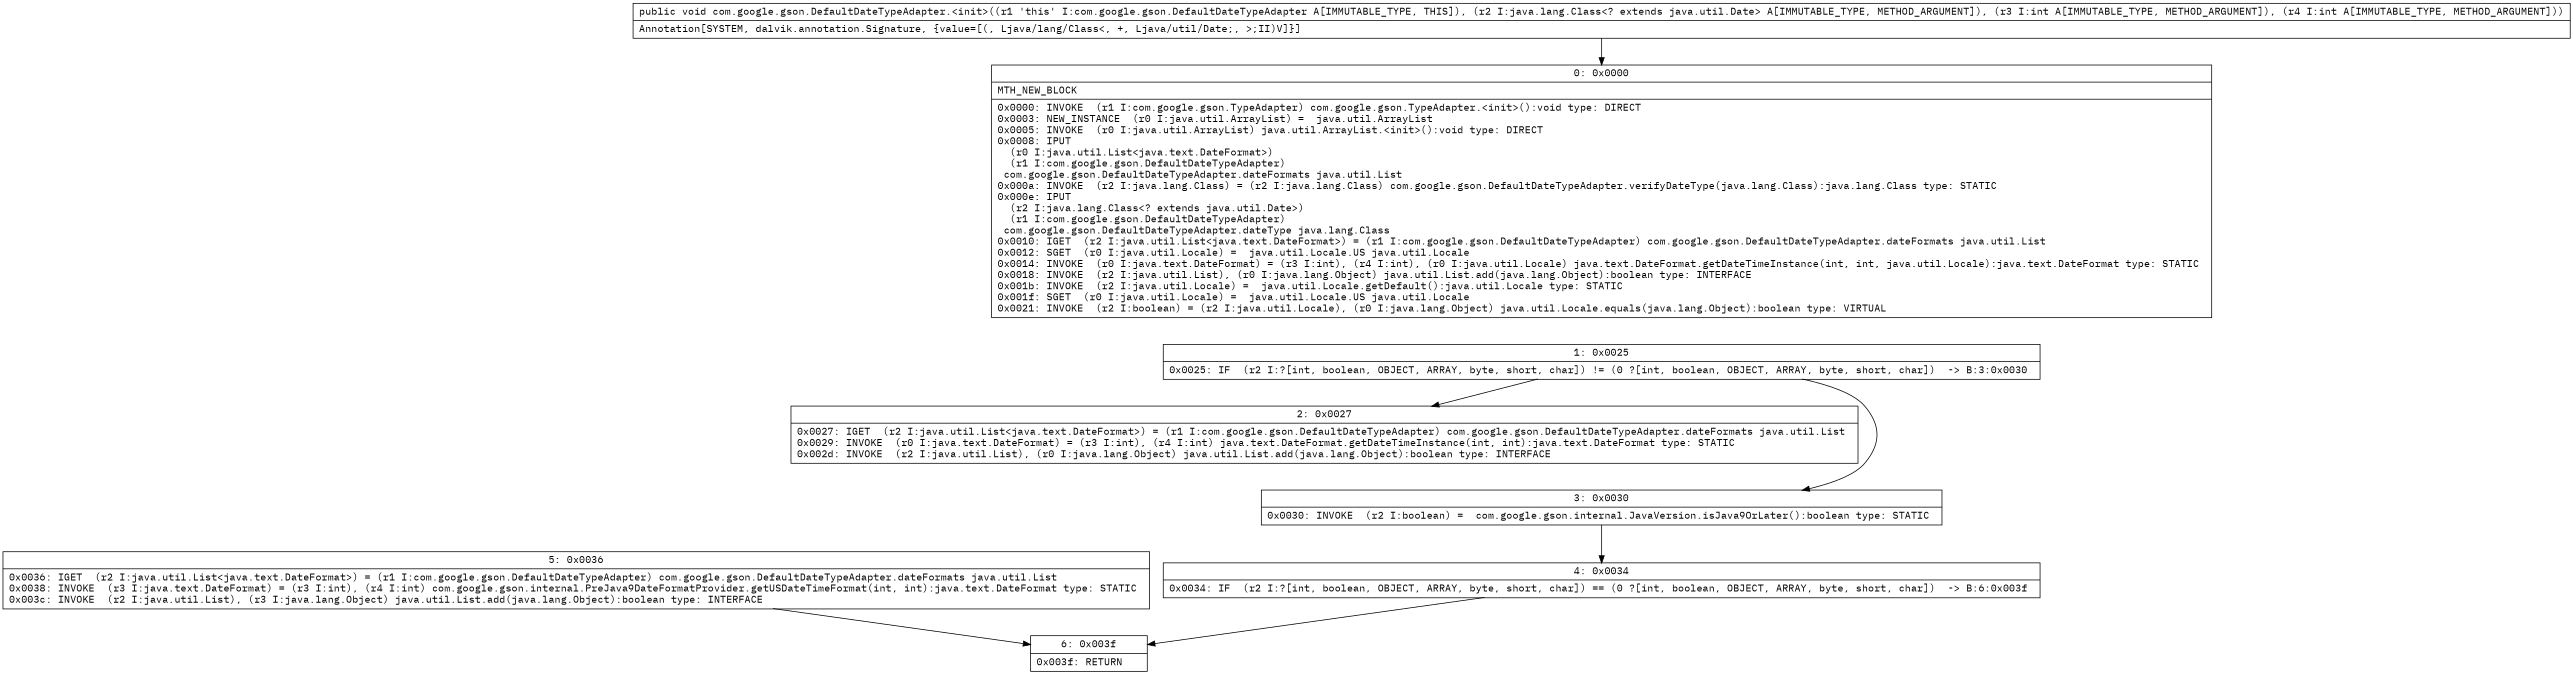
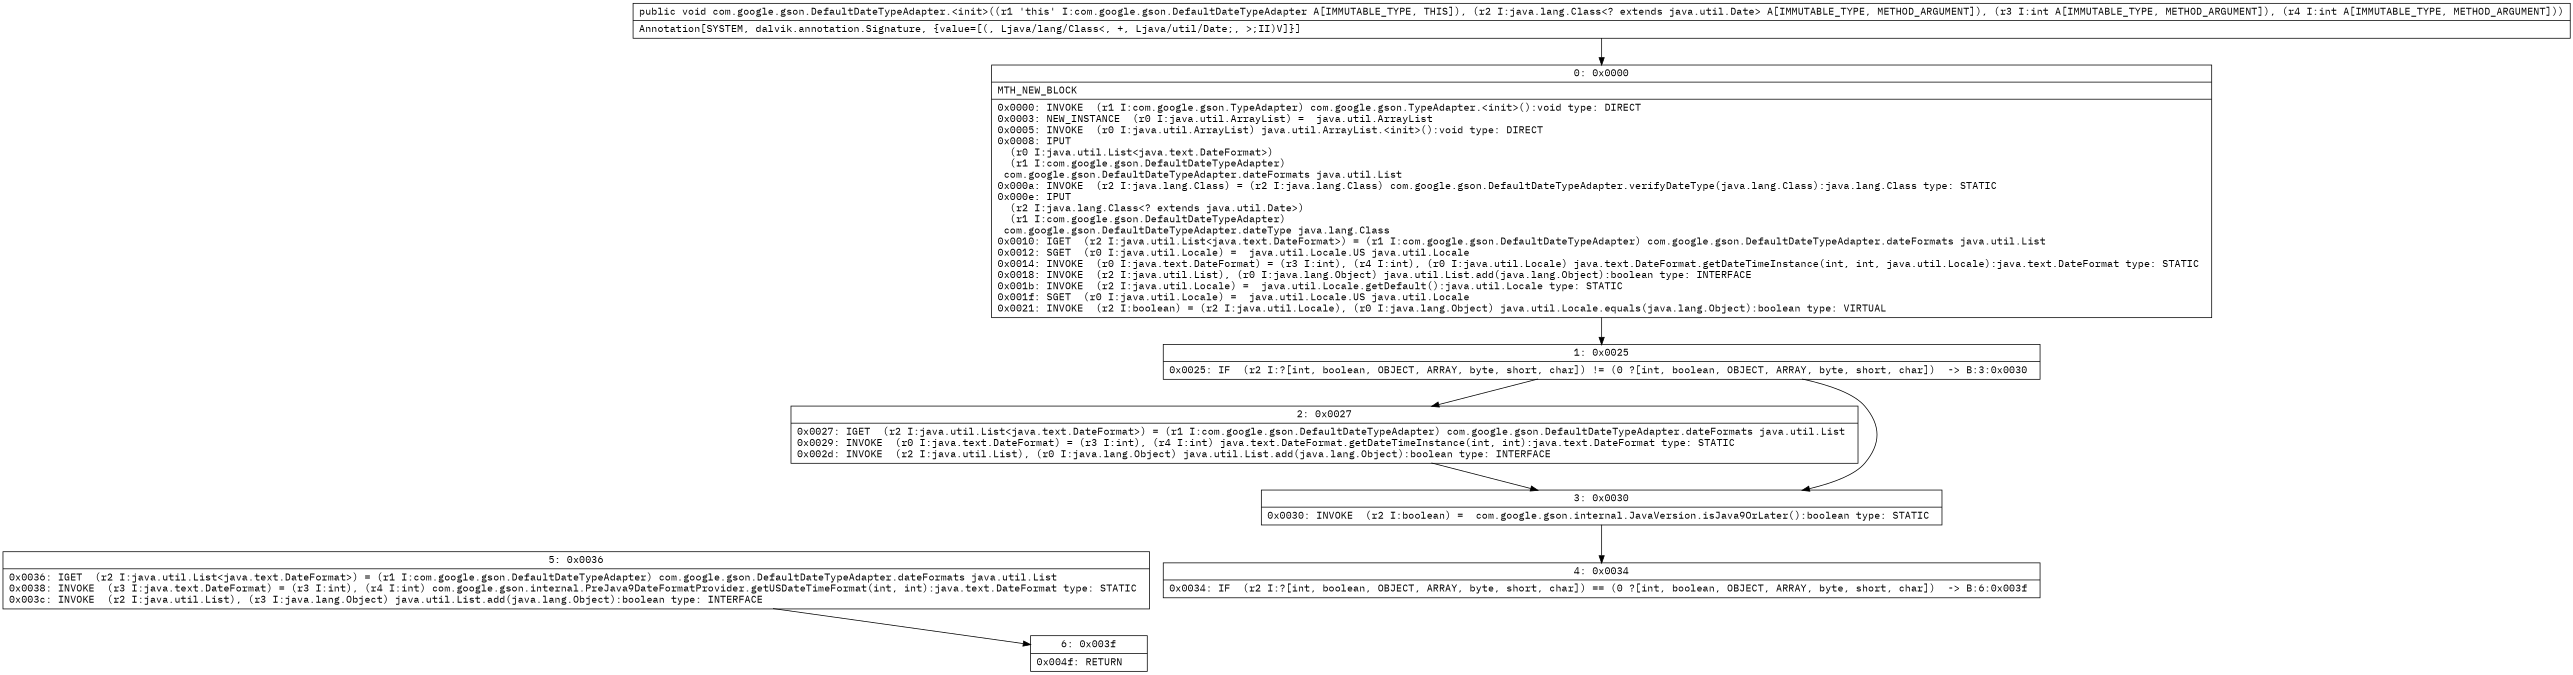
edge "0: 0x0000" -> "1: 0x0025": added
edge "2: 0x0027" -> "3: 0x0030": added
edge "4: 0x0034" -> "6: 0x003f": removed
node "6: 0x003f": text "0x003f: RETURN" -> "0x004f: RETURN"
